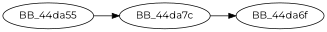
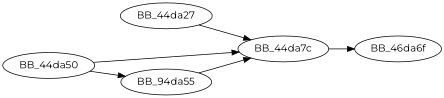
node "BB_44da55": label "BB_44da55" -> "BB_94da55"
node "BB_44da27": added
node "BB_44da6f": label "BB_44da6f" -> "BB_46da6f"
node "BB_44da50": added
